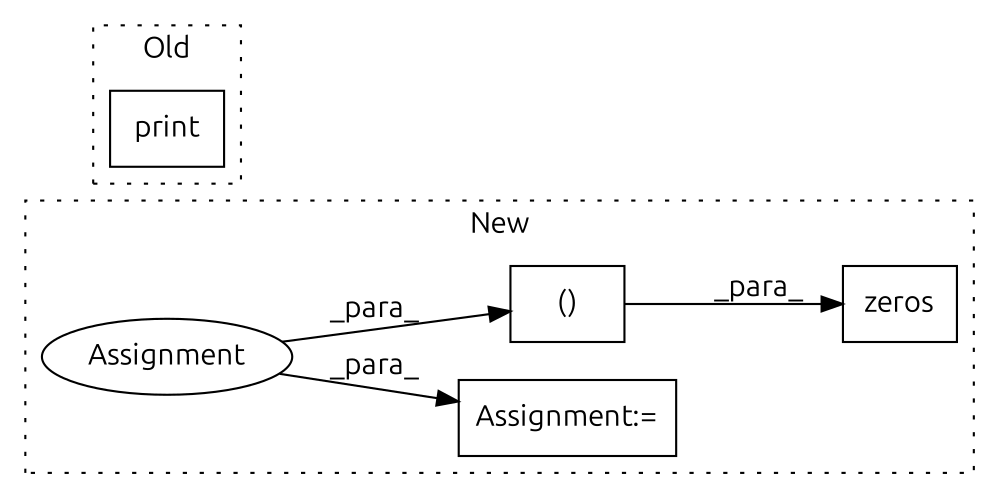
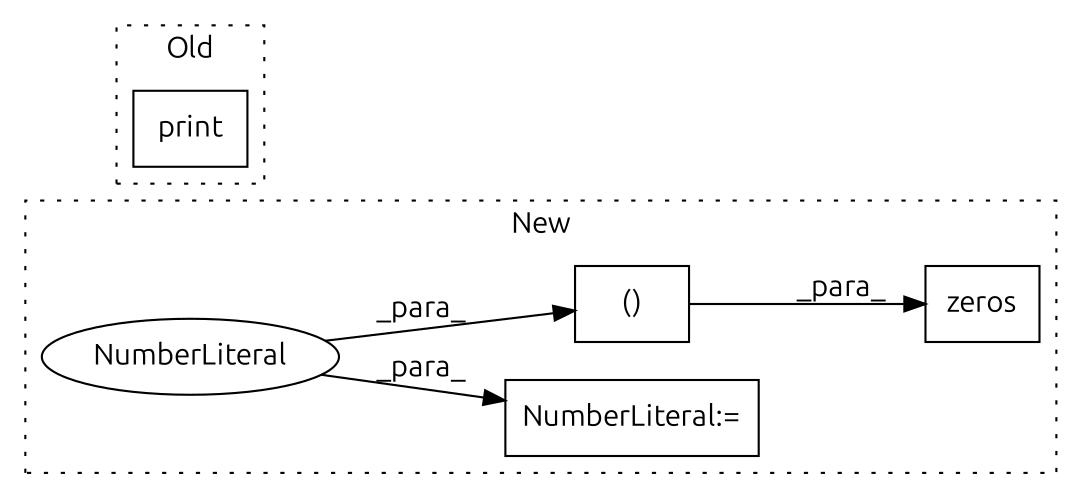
node "Assignment": label "Assignment" -> "NumberLiteral"
node "Assignment:=": label "Assignment:=" -> "NumberLiteral:="
